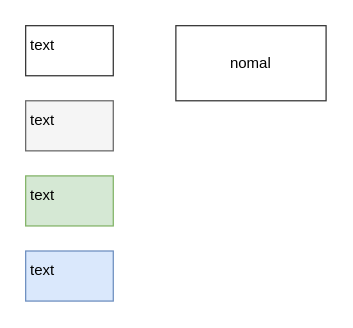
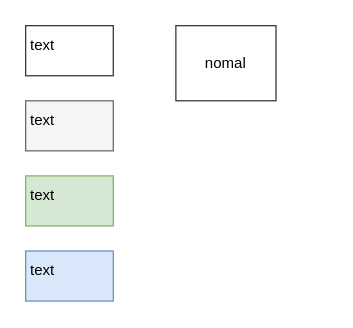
node "nomal": size 150x75 -> 100x75
